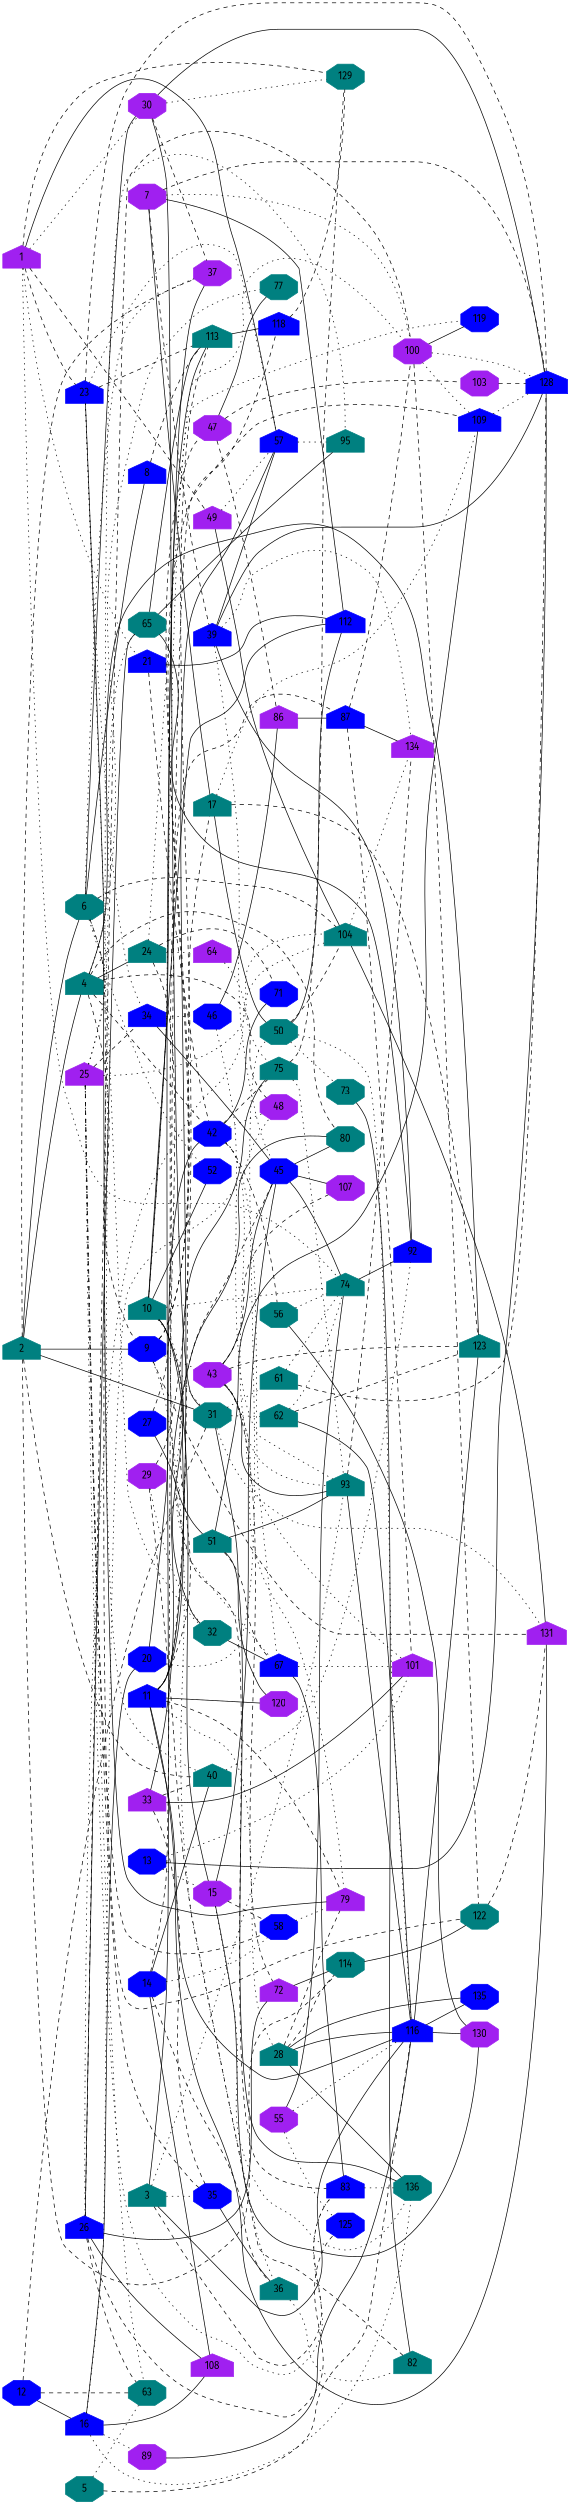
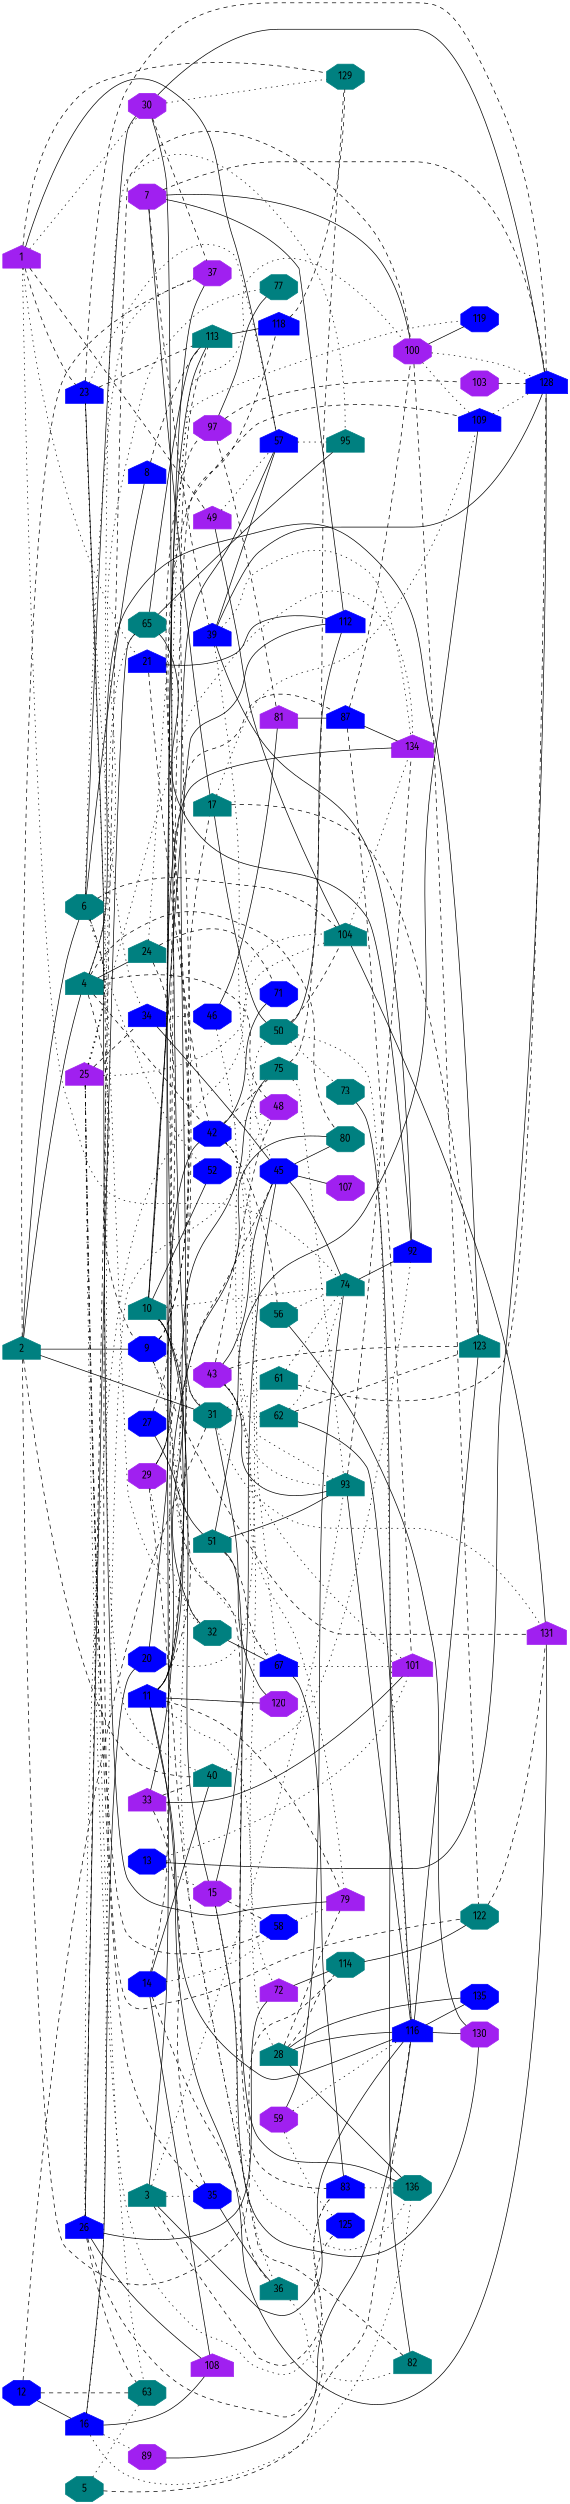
edge "7" -- "100": style dotted -> solid
node "47": label "47" -> "97"
edge "134" -- "25": added
node "86": label "86" -> "81"
node "64": removed
edge "134" -- "29": added
edge "107" -- "43": now "48" -- "43"
edge "43" -- "72": style dashed -> dotted
node "55": label "55" -> "59"
